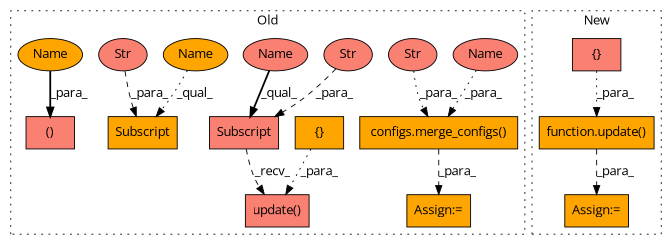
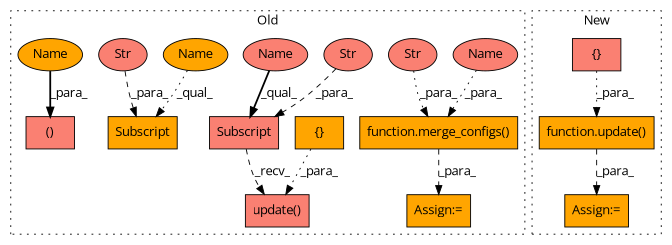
node "configs.merge_configs()": label "configs.merge_configs()" -> "function.merge_configs()"
